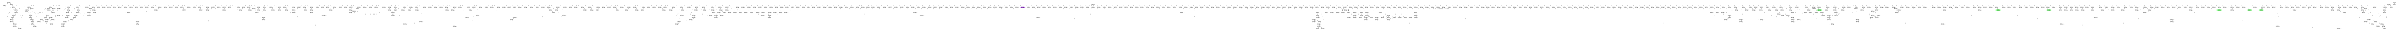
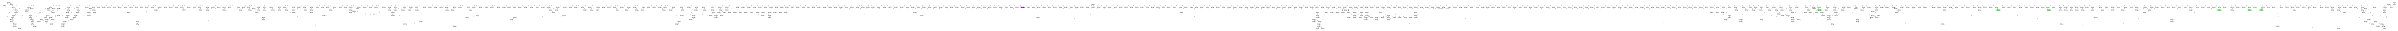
node "93940144473728": added
